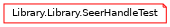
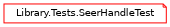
node "Library.Library.SeerHandleTest": label "Library.Library.SeerHandleTest" -> "Library.Tests.SeerHandleTest"
